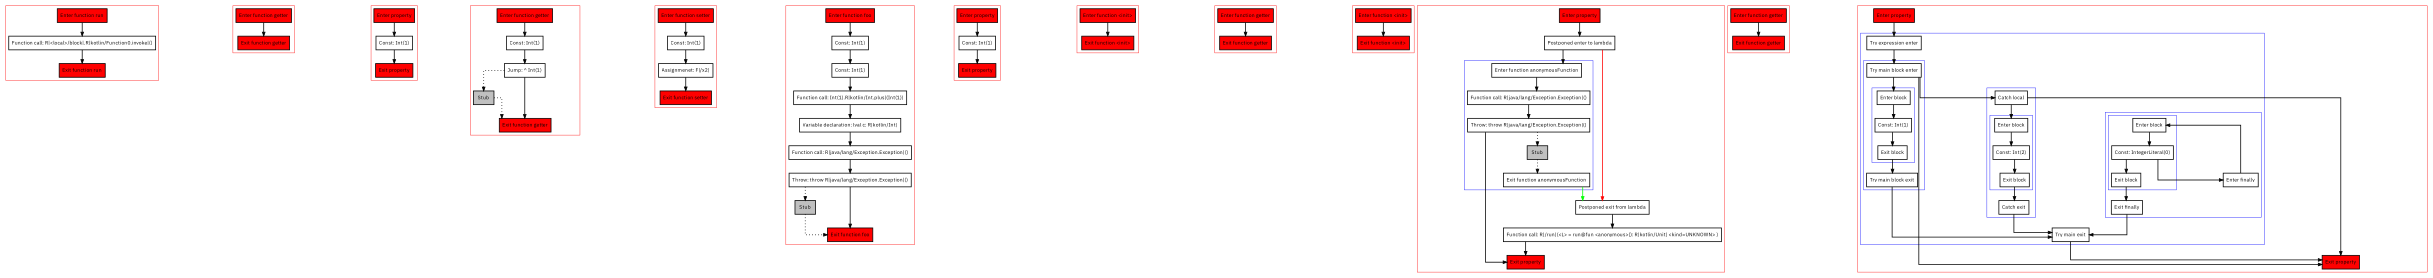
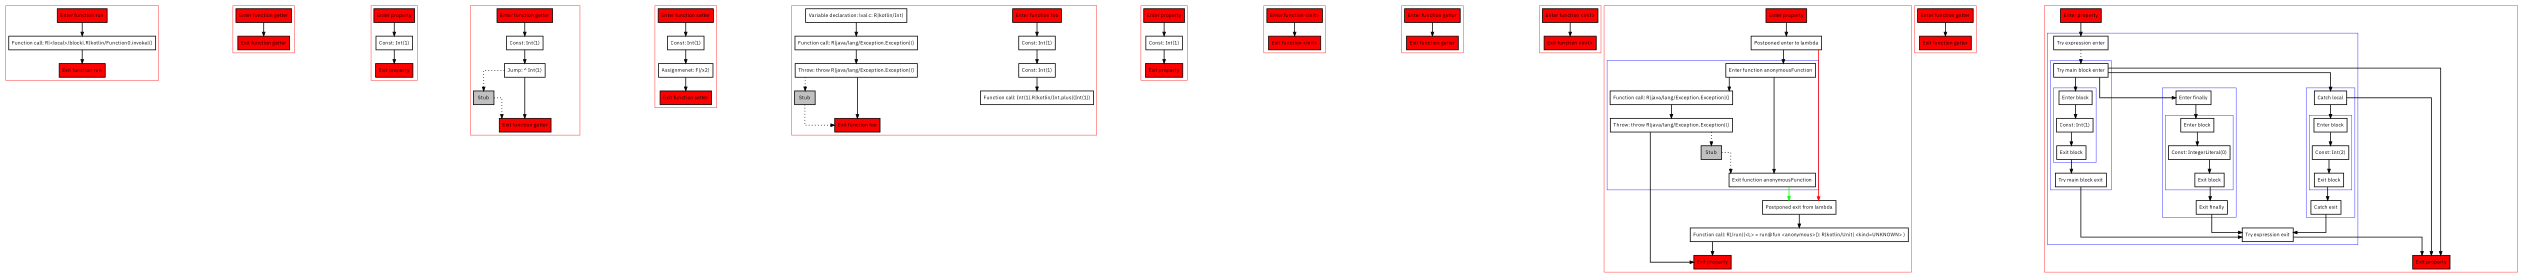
edge "Try expression enter" -> "Try main block enter": style solid -> dotted
edge "Function call: Int(1).R|kotlin/Int.plus|(Int(1))" -> "Variable declaration: lval c: R|kotlin/Int|": removed
edge "Enter function anonymousFunction" -> "Exit function anonymousFunction": added
edge "Const: IntegerLiteral(0)" -> "Enter finally": now "Try main block enter" -> "Enter finally"
node "Try main exit": label "Try main exit" -> "Try expression exit"
